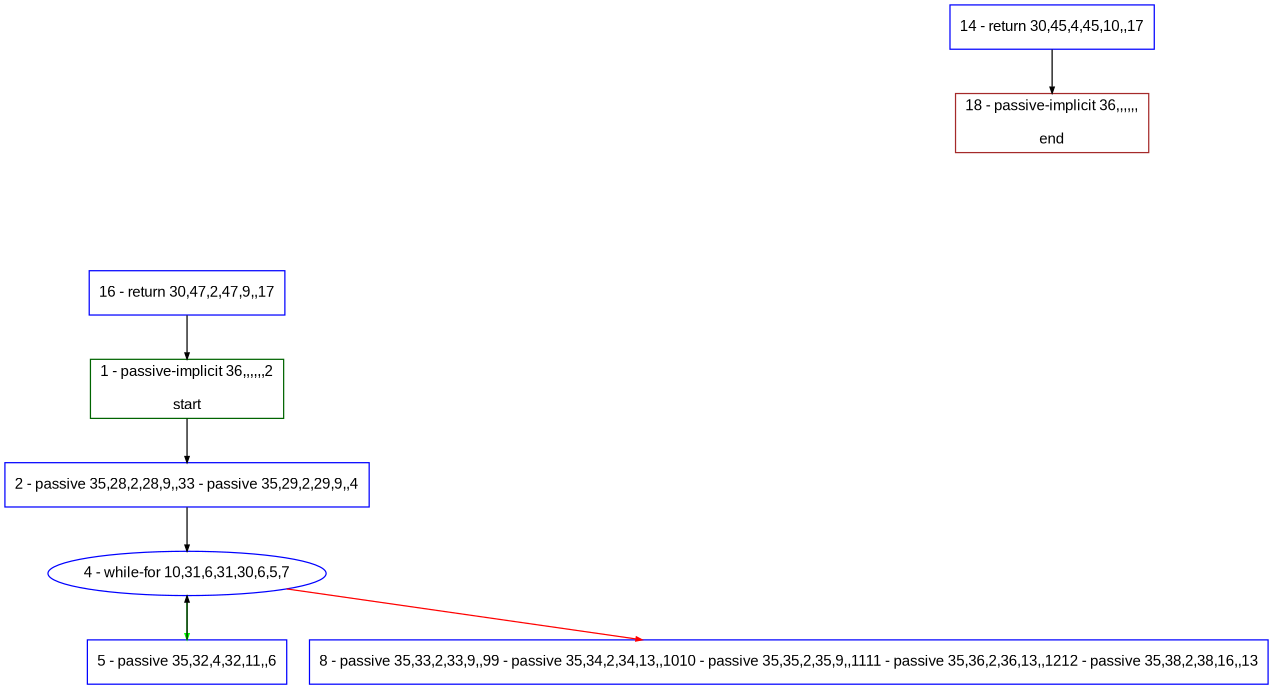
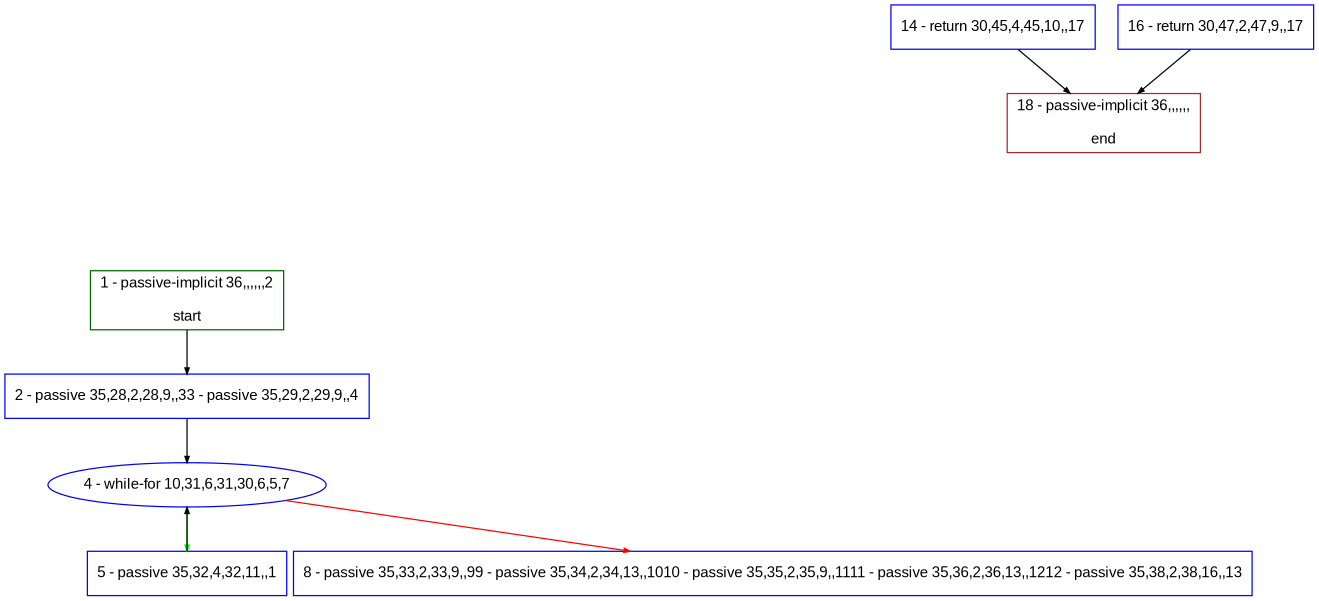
edge "16 - return 30,47,2,47,9,,17" -> "1 - passive-implicit 36,,,,,,2 start": now "16 - return 30,47,2,47,9,,17" -> "18 - passive-implicit 36,,,,,, end"
node "5 - passive 35,32,4,32,11,,6": label "5 - passive 35,32,4,32,11,,6" -> "5 - passive 35,32,4,32,11,,1"
